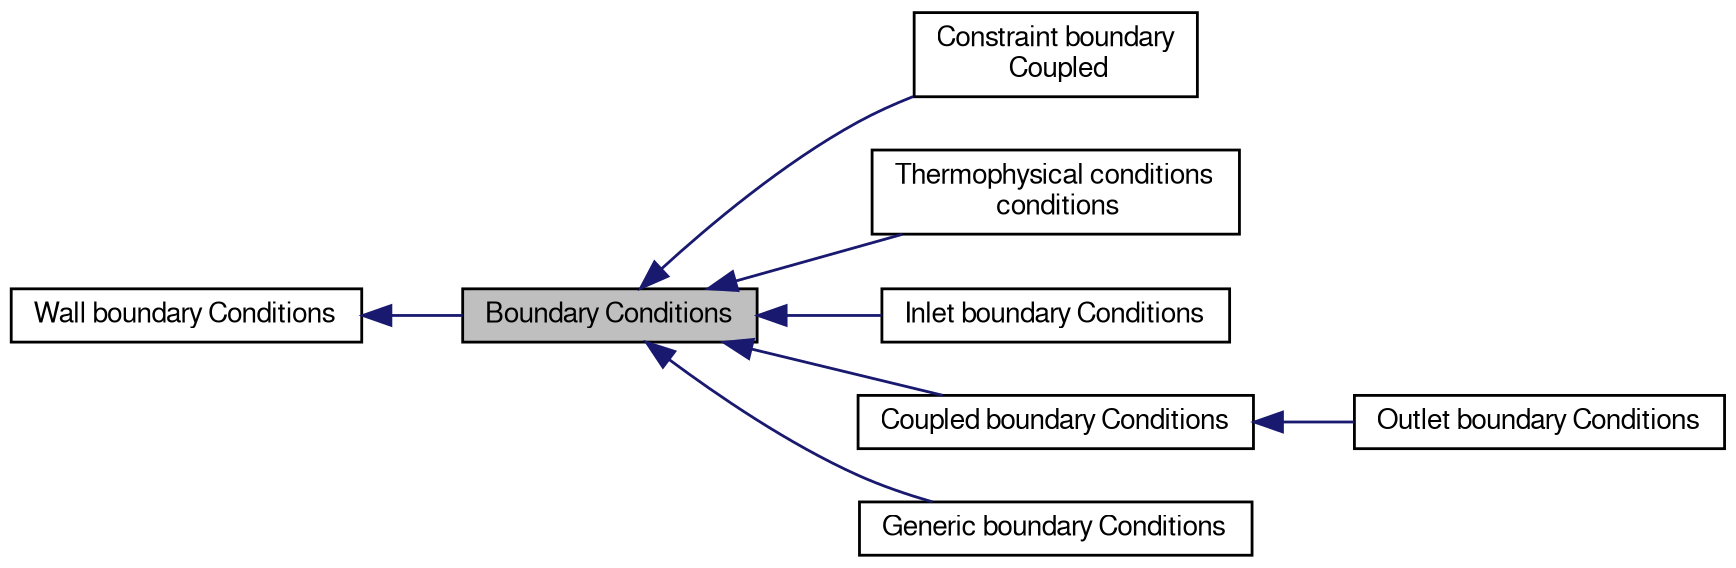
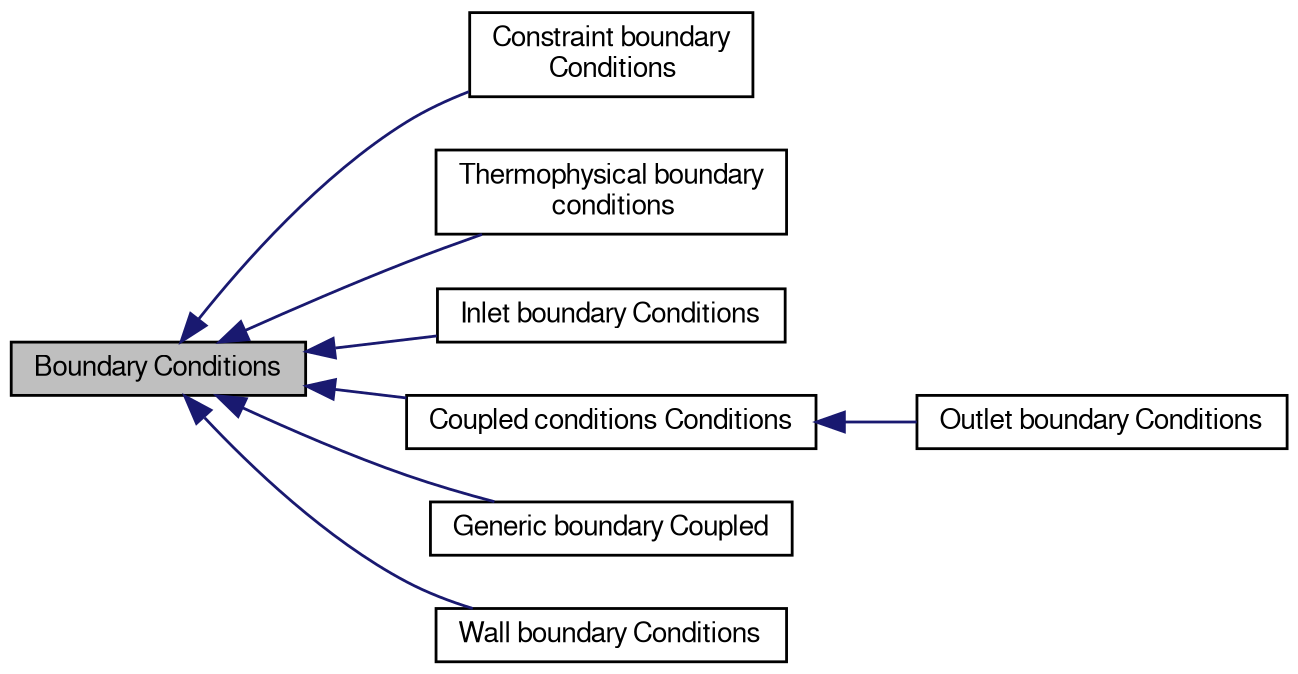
node "Constraint boundary Coupled": label "Constraint boundary Coupled" -> "Constraint boundary Conditions"
node "Thermophysical conditions conditions": label "Thermophysical conditions conditions" -> "Thermophysical boundary conditions"
edge "Boundary Conditions" -> "Wall boundary Conditions": reversed
node "Coupled boundary Conditions": label "Coupled boundary Conditions" -> "Coupled conditions Conditions"
node "Generic boundary Conditions": label "Generic boundary Conditions" -> "Generic boundary Coupled"
